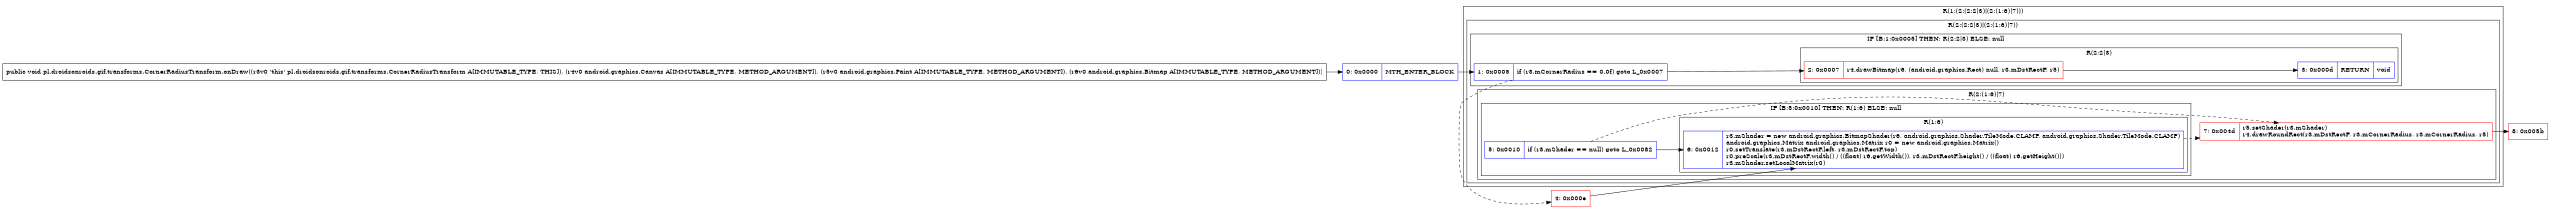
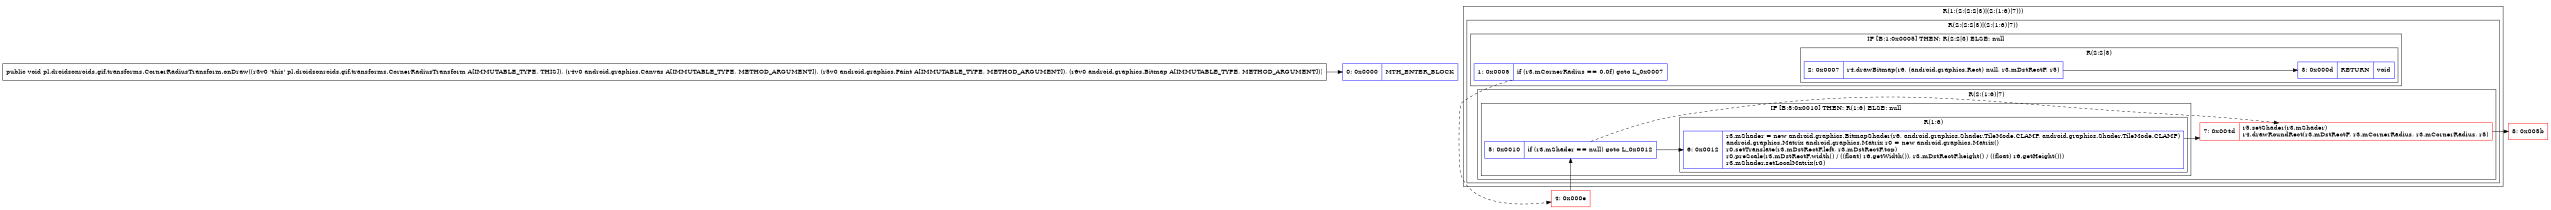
node "2: 0x0007": color red -> blue
edge "1: 0x0005" -> "2: 0x0007": removed
edge "0: 0x0000" -> "1: 0x0005": removed
edge "6: 0x0012" -> "7: 0x004d": style dashed -> solid
node "5: 0x0010": text "if (r3.mShader == null) goto L_0x0082" -> "if (r3.mShader == null) goto L_0x0012"
edge "4: 0x000e" -> "6: 0x0012": now "4: 0x000e" -> "5: 0x0010"
